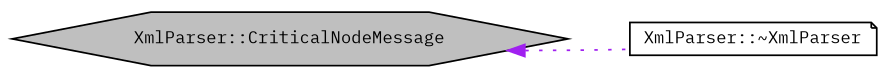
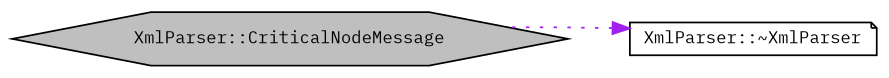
edge "XmlParser::~XmlParser" -> "XmlParser::CriticalNodeMessage": reversed
